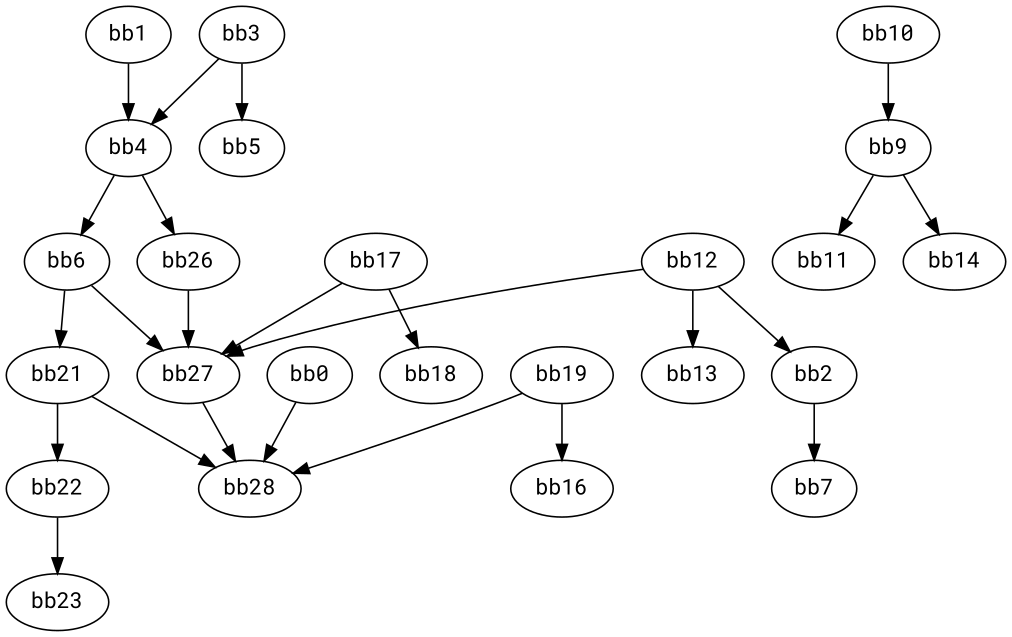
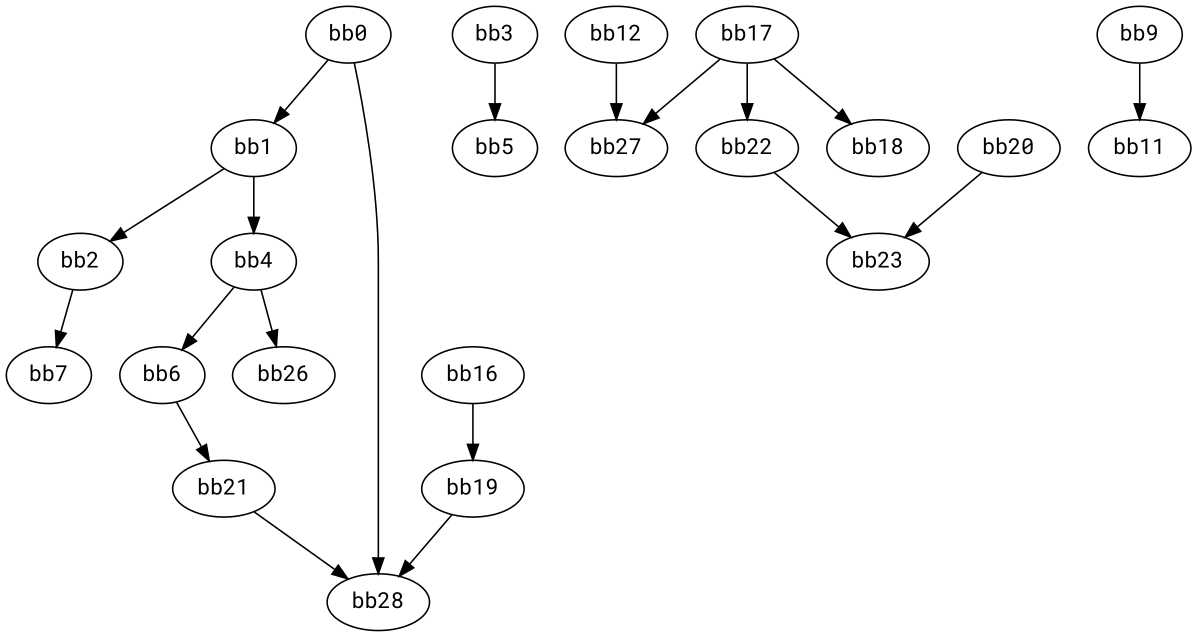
node "bb10": removed
edge "bb0" -> "bb1": added
edge "bb3" -> "bb4": removed
node "bb20": added
node "bb14": removed
edge "bb26" -> "bb27": removed
edge "bb6" -> "bb27": removed
edge "bb12" -> "bb2": now "bb1" -> "bb2"
node "bb13": removed
edge "bb21" -> "bb22": now "bb17" -> "bb22"
edge "bb19" -> "bb16": reversed
edge "bb27" -> "bb28": removed
